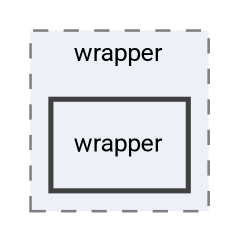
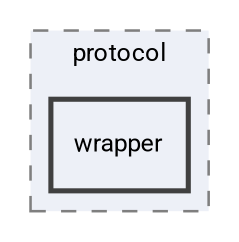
cluster "wrapper": label "wrapper" -> "protocol"
